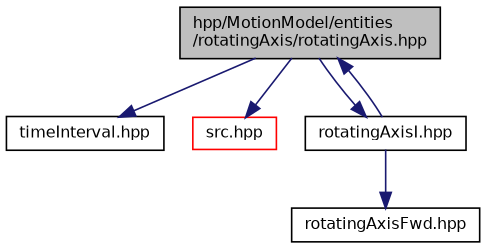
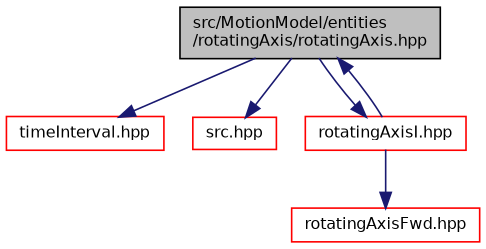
node "hpp/MotionModel/entities /rotatingAxis/rotatingAxis.hpp": label "hpp/MotionModel/entities /rotatingAxis/rotatingAxis.hpp" -> "src/MotionModel/entities /rotatingAxis/rotatingAxis.hpp"
node "timeInterval.hpp": color black -> red
node "rotatingAxisI.hpp": color black -> red
node "rotatingAxisFwd.hpp": color black -> red
